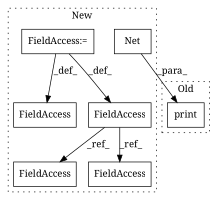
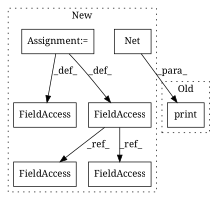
node "FieldAccess:=": label "FieldAccess:=" -> "Assignment:="
